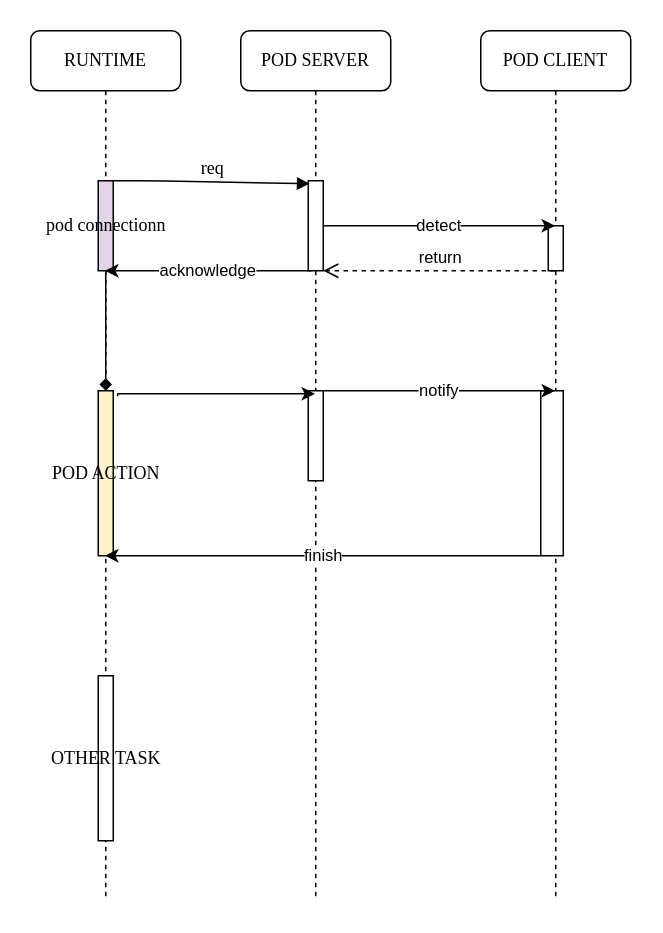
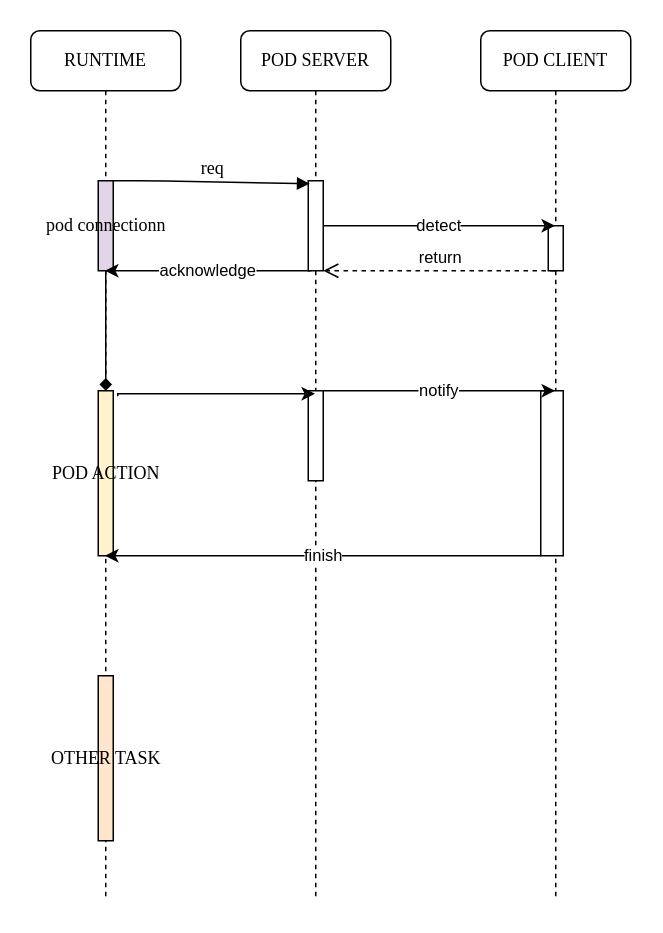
node "OTHER TASK": fillcolor #ffffff -> #ffe6cc
